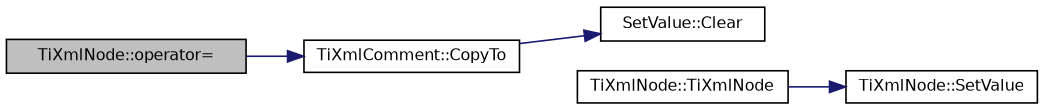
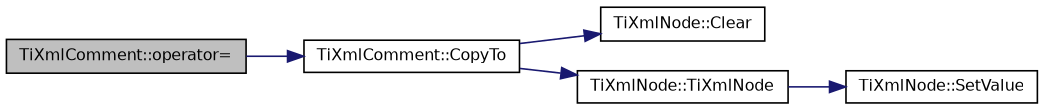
node "SetValue::Clear": label "SetValue::Clear" -> "TiXmlNode::Clear"
node "TiXmlNode::operator=": label "TiXmlNode::operator=" -> "TiXmlComment::operator="
edge "TiXmlComment::CopyTo" -> "TiXmlNode::TiXmlNode": added
